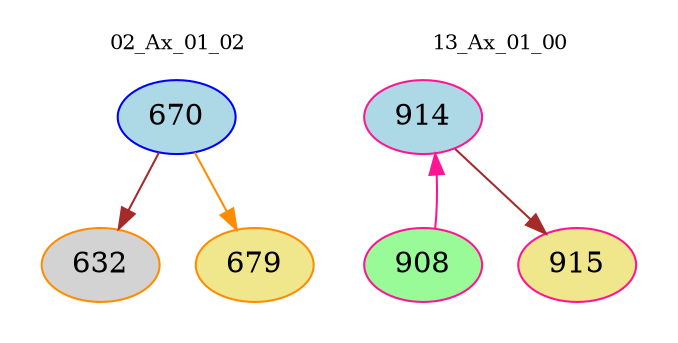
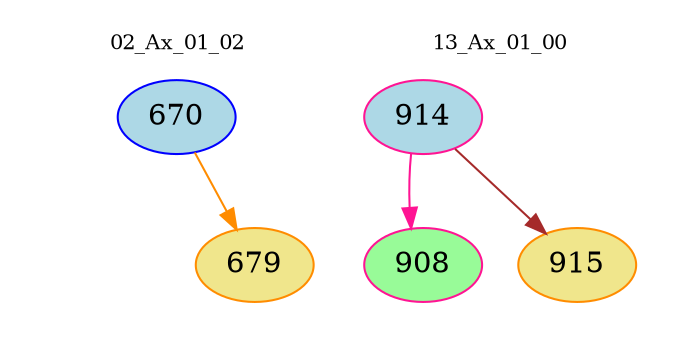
edge "908" -> "914": reversed
node "632": removed
node "915": color deeppink -> darkorange
